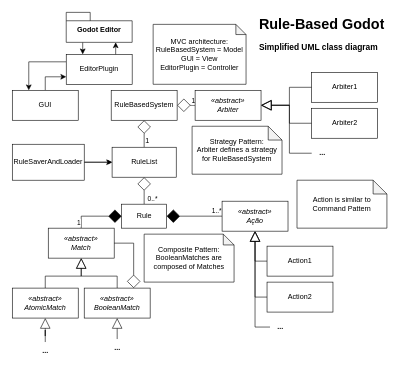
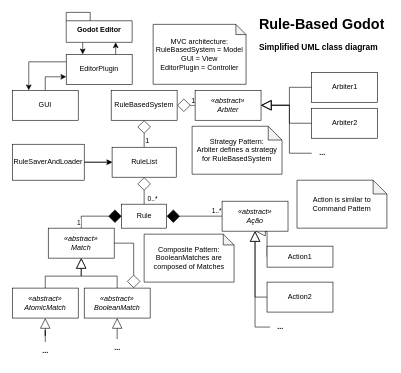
node "Action1": size 66x30 -> 66x21
